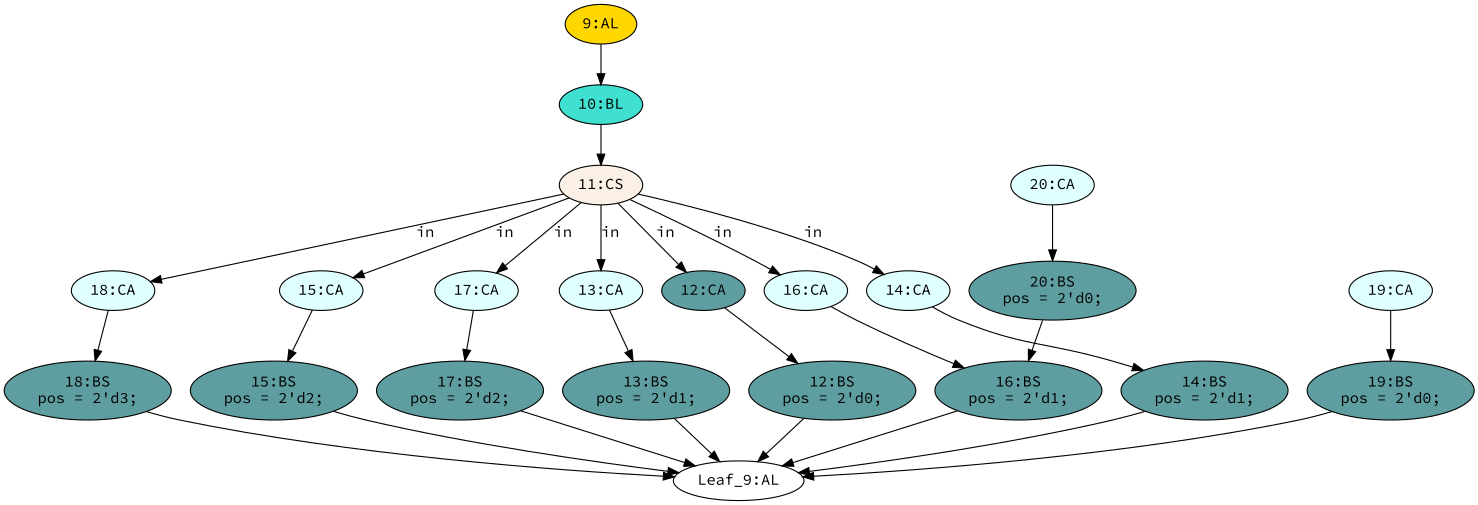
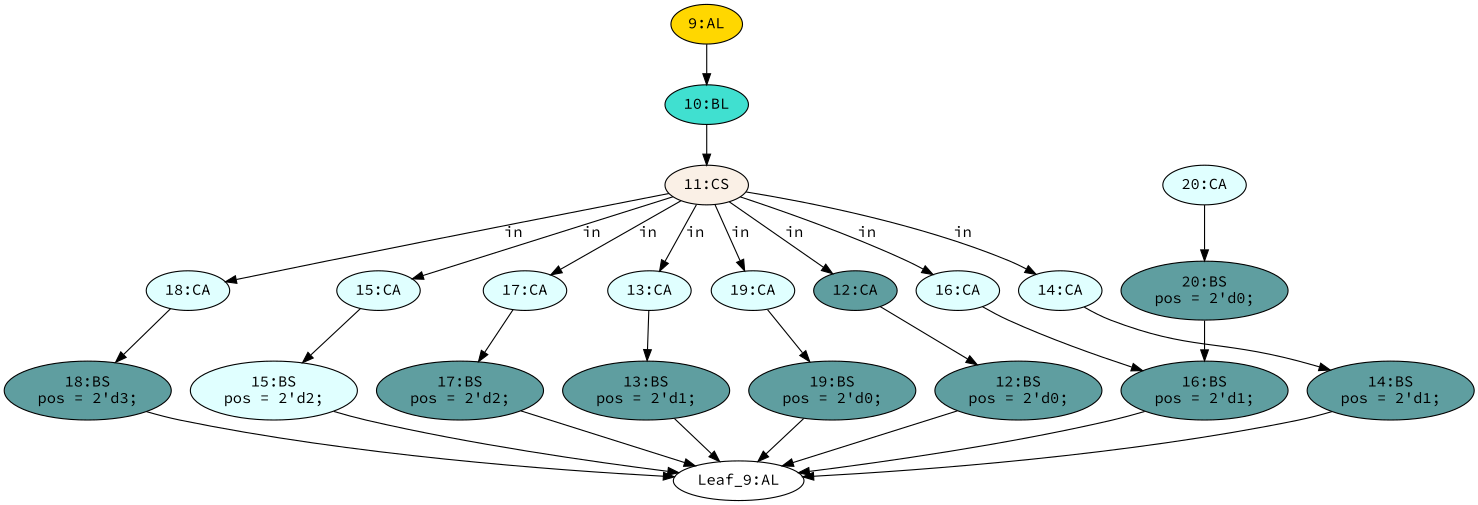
edge "11:CS" -> "19:CA": added, label "in"
node "15:BS pos = 2'd2;": fillcolor cadetblue -> lightcyan
